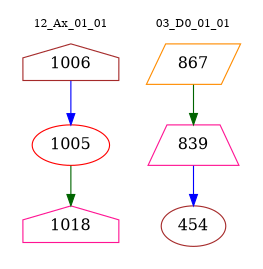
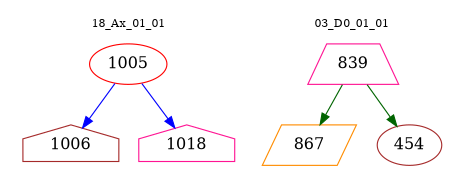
cluster "12_Ax_01_01": label "12_Ax_01_01" -> "18_Ax_01_01"
edge "1006" -> "1005": reversed
edge "867" -> "839": reversed
edge "1005" -> "1018": color darkgreen -> blue
edge "839" -> "454": color blue -> darkgreen
